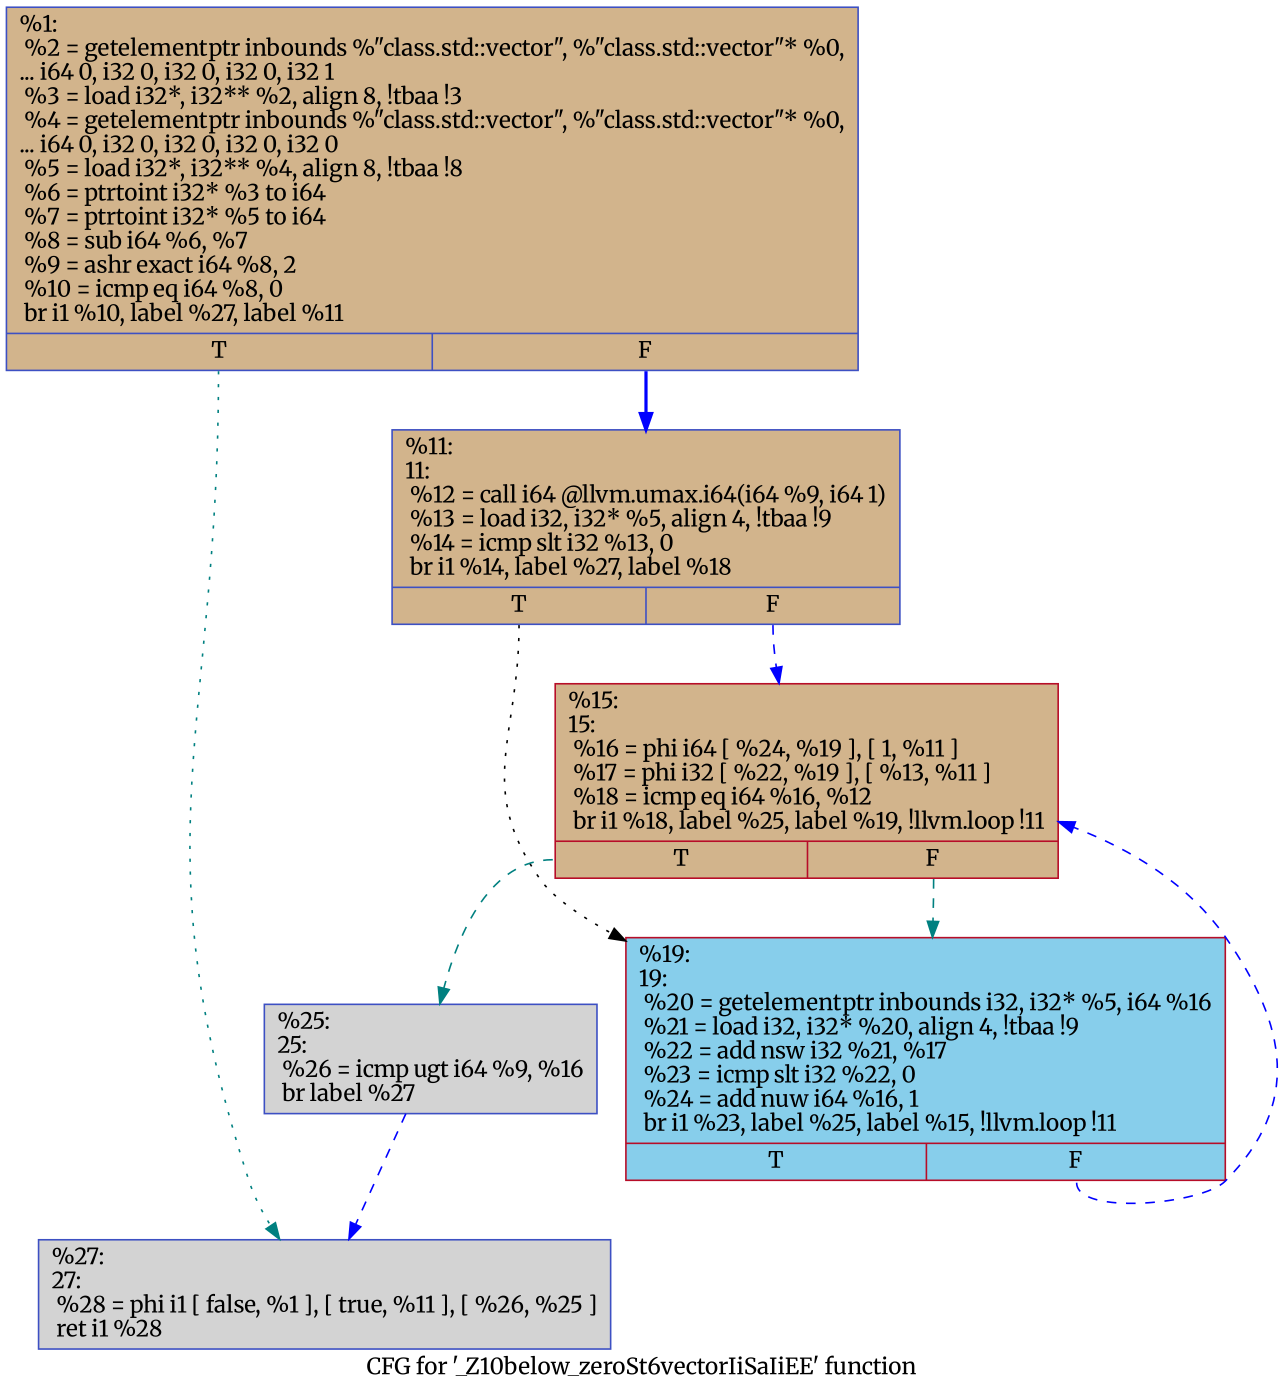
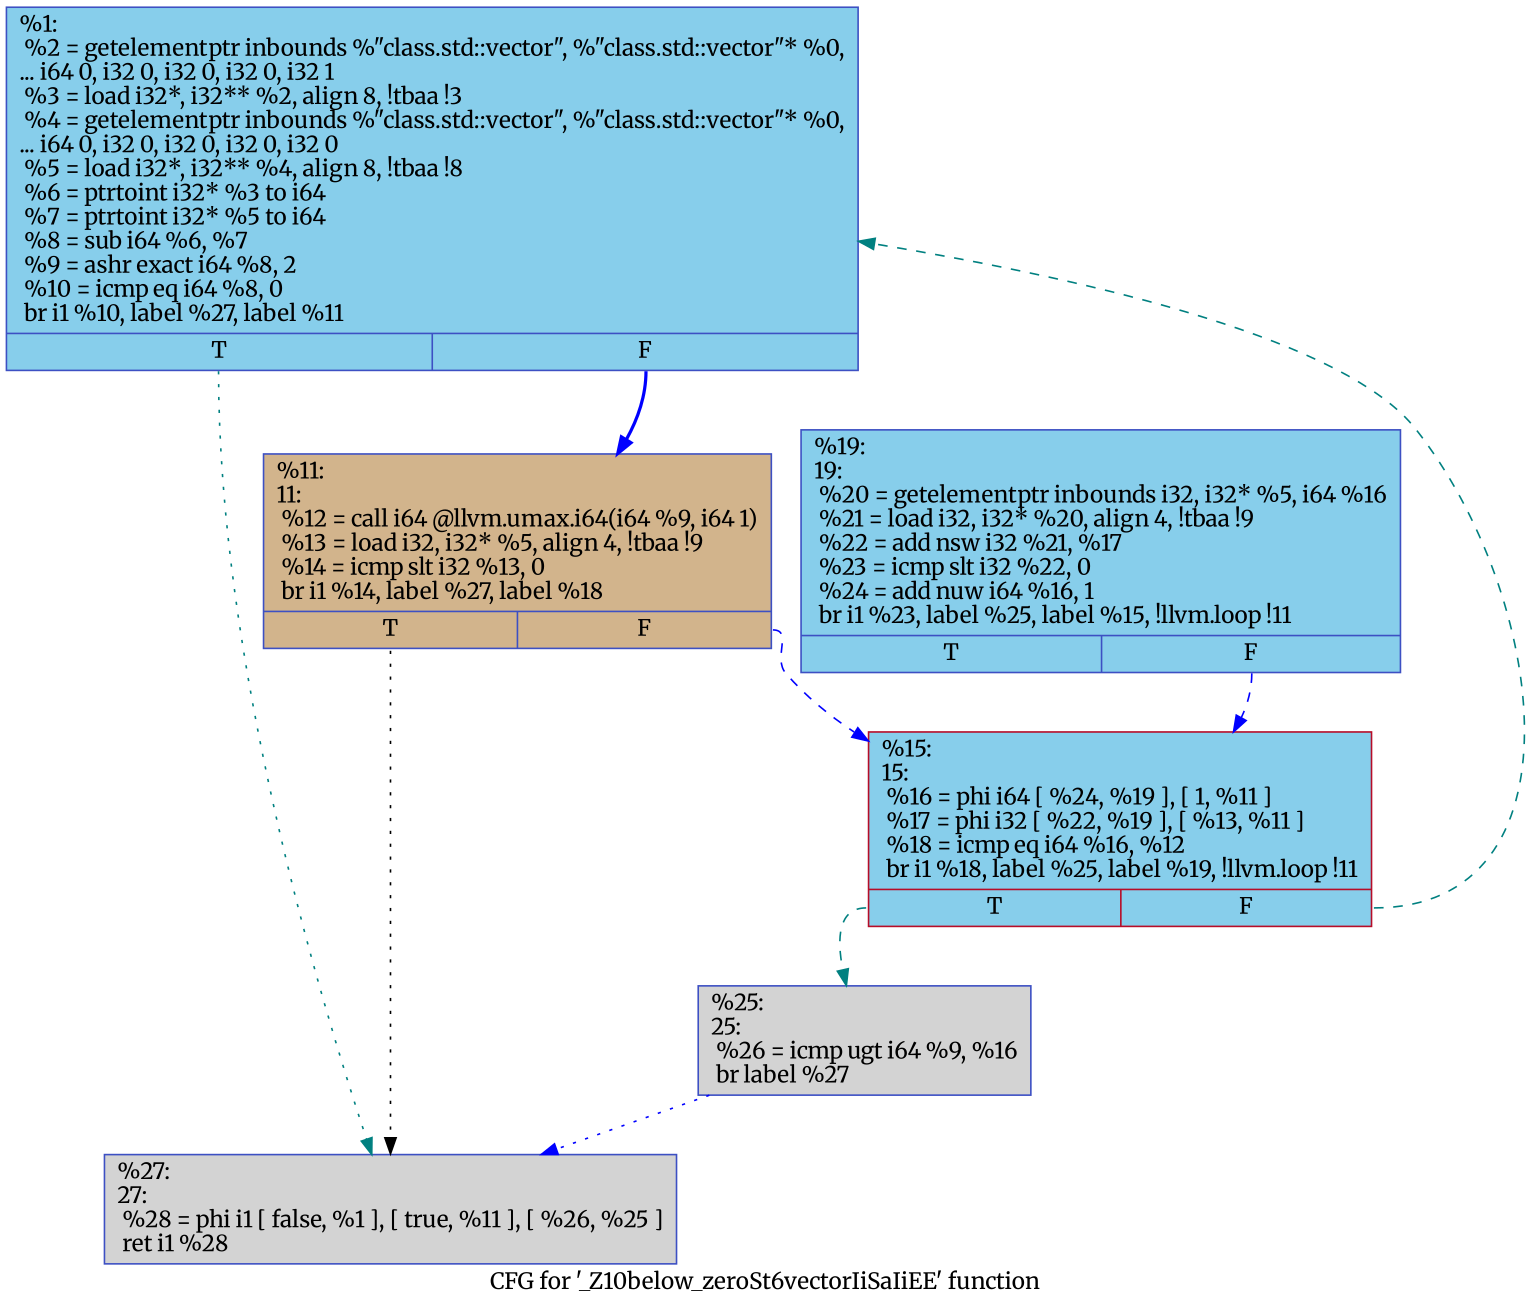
node "%1:": fillcolor tan -> skyblue
node "%15:": fillcolor tan -> skyblue
edge "%11:" -> "%19:": now "%11:" -> "%27:"
edge "%15:" -> "%19:": now "%15:" -> "%1:"
node "%19:": color #b70d28ff -> #3d50c3ff
edge "%25:" -> "%27:": style dashed -> dotted
